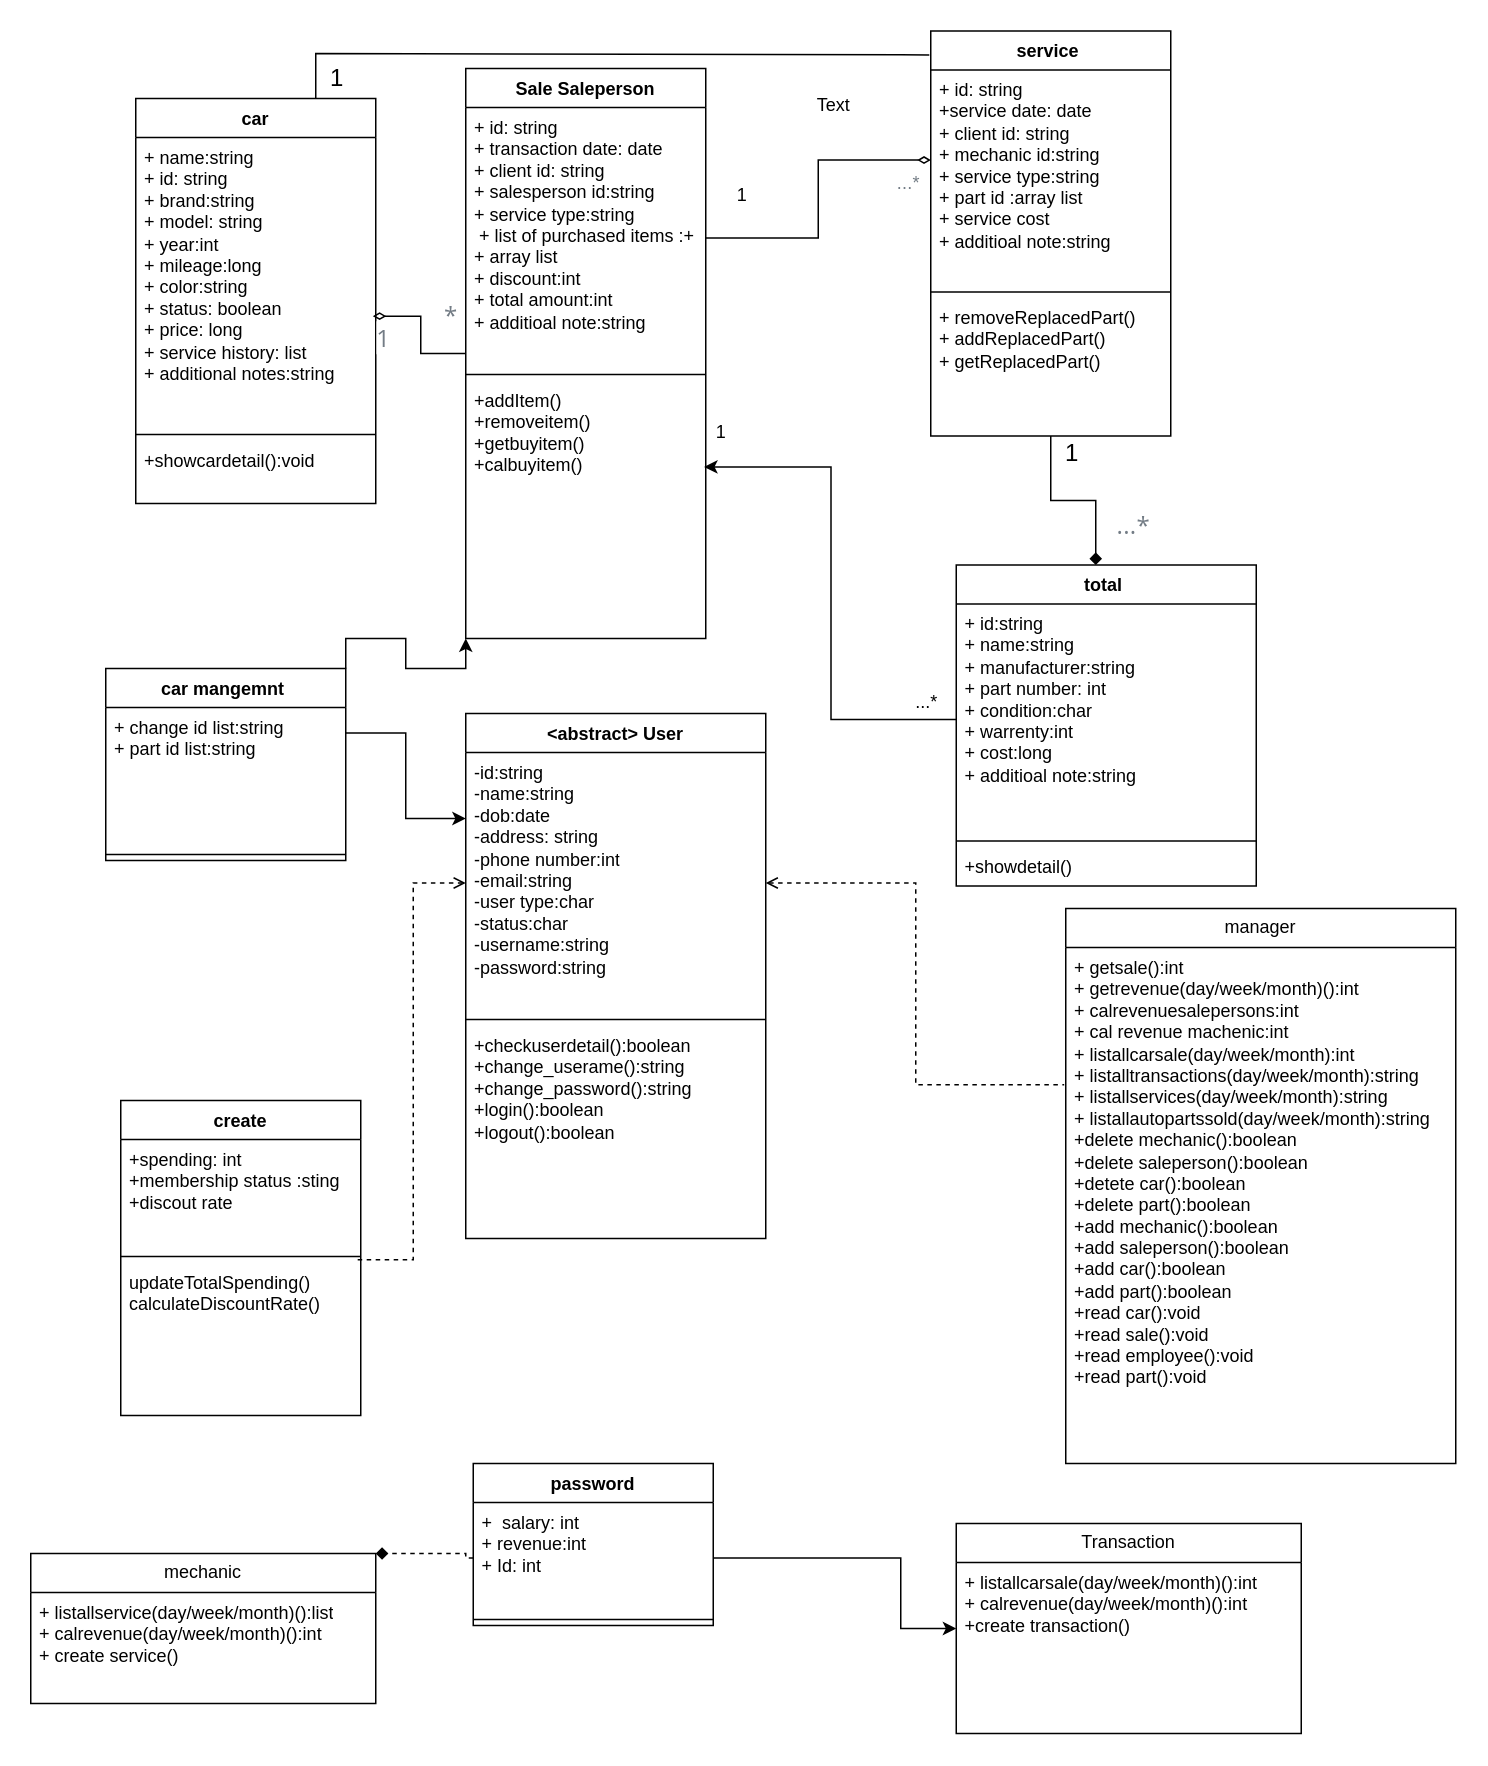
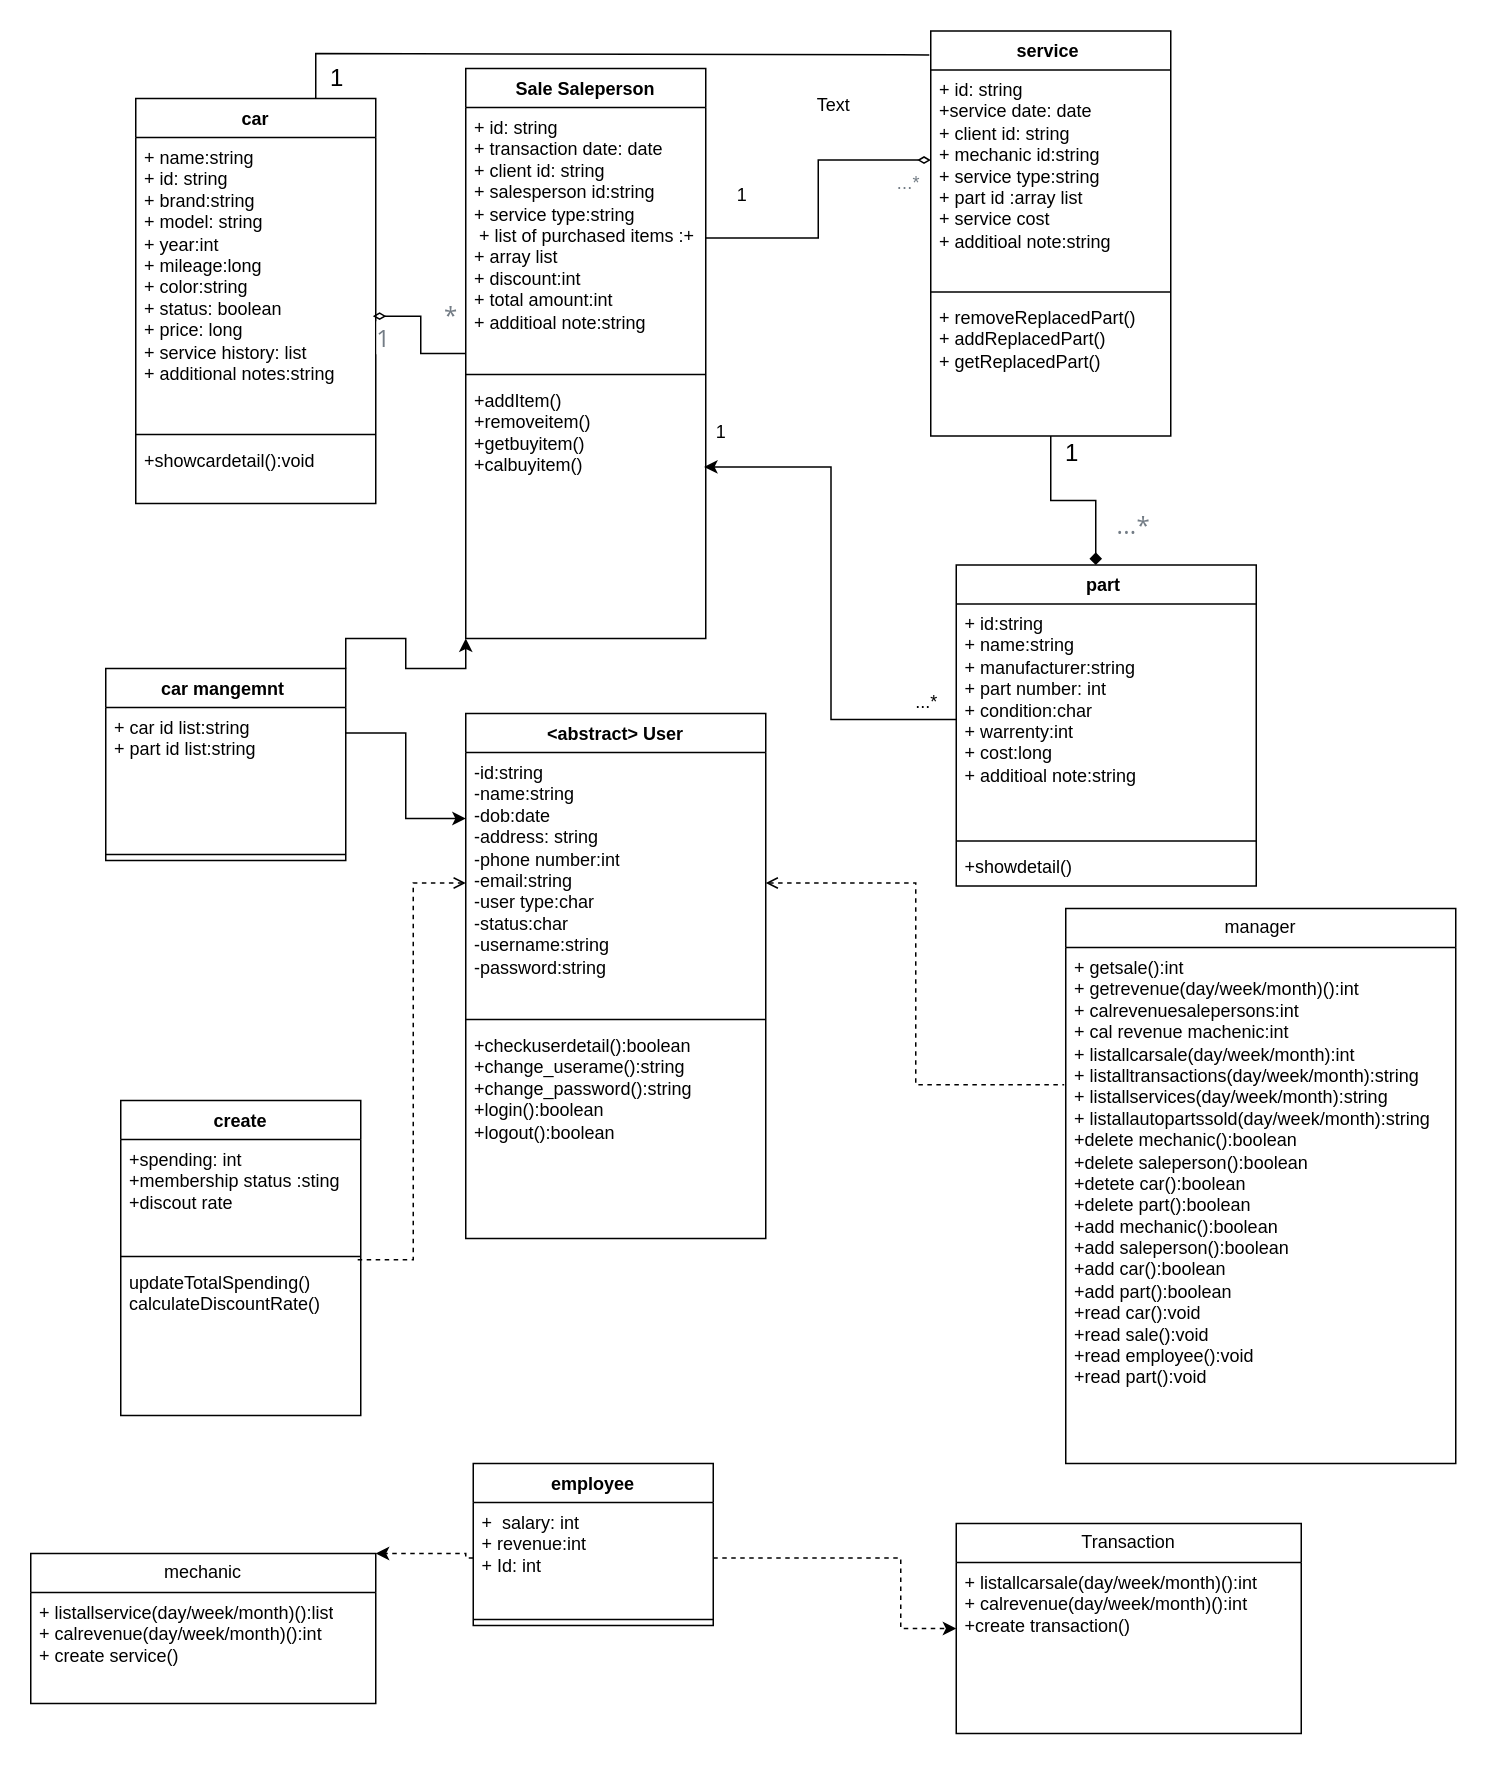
node "total": label "total" -> "part"
node "+ change id list:string + part id list:string": label "+ change id list:string + part id list:string" -> "+ car id list:string + part id list:string"
node "password": label "password" -> "employee"
edge "+ salary: int + revenue:int + Id: int" -> "mechanic": arrowhead diamond -> classic
edge "+ salary: int + revenue:int + Id: int" -> "Transaction": style solid -> dashed
